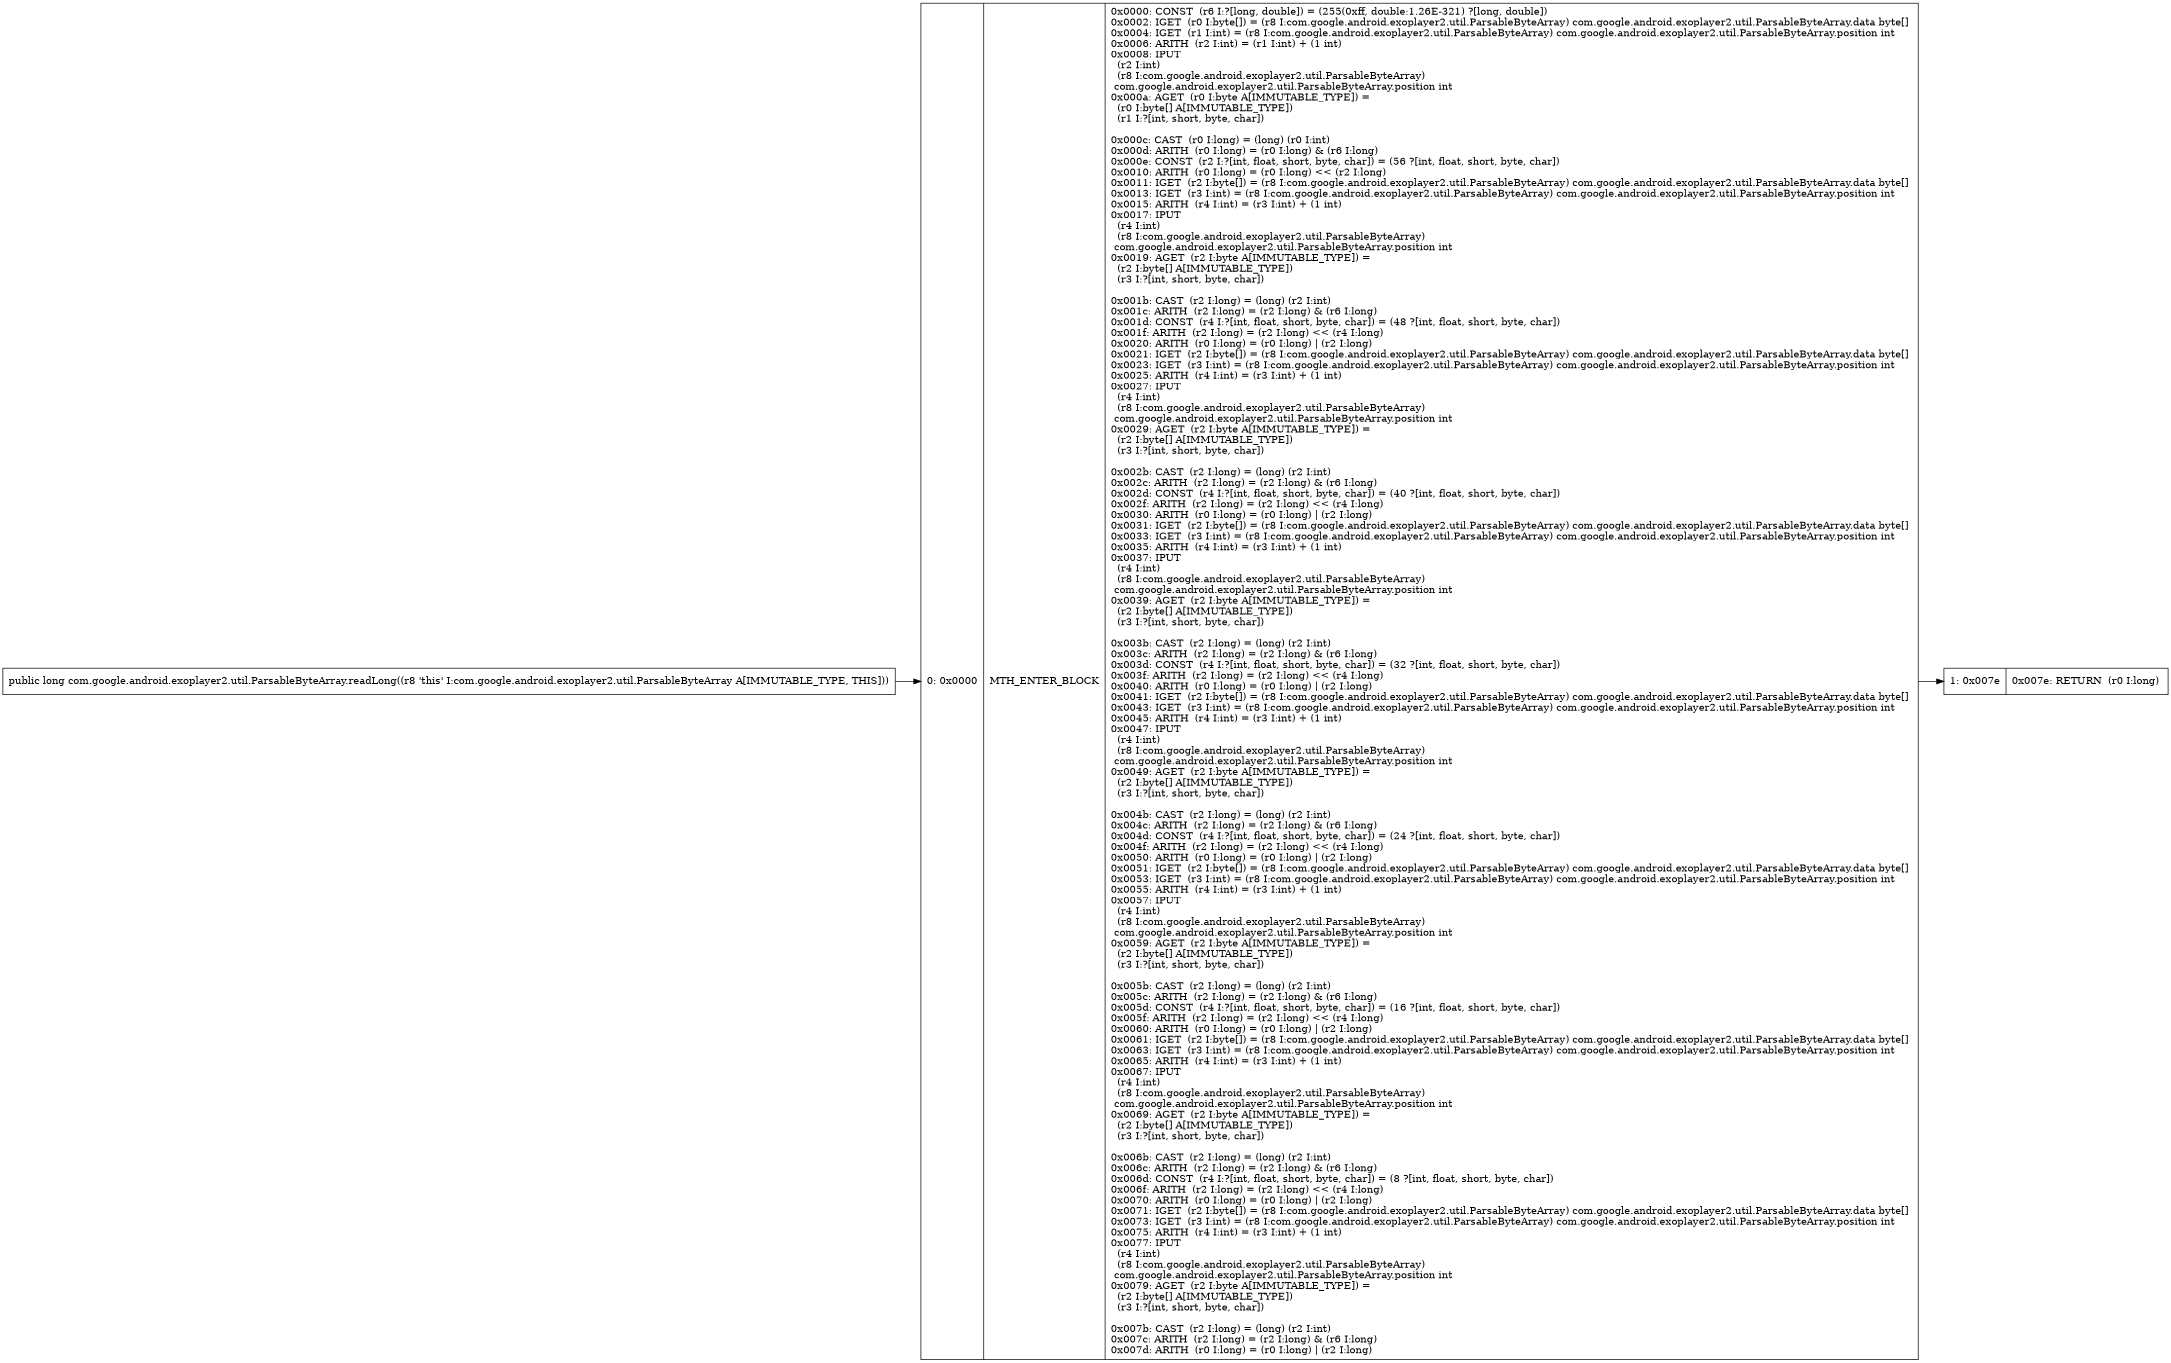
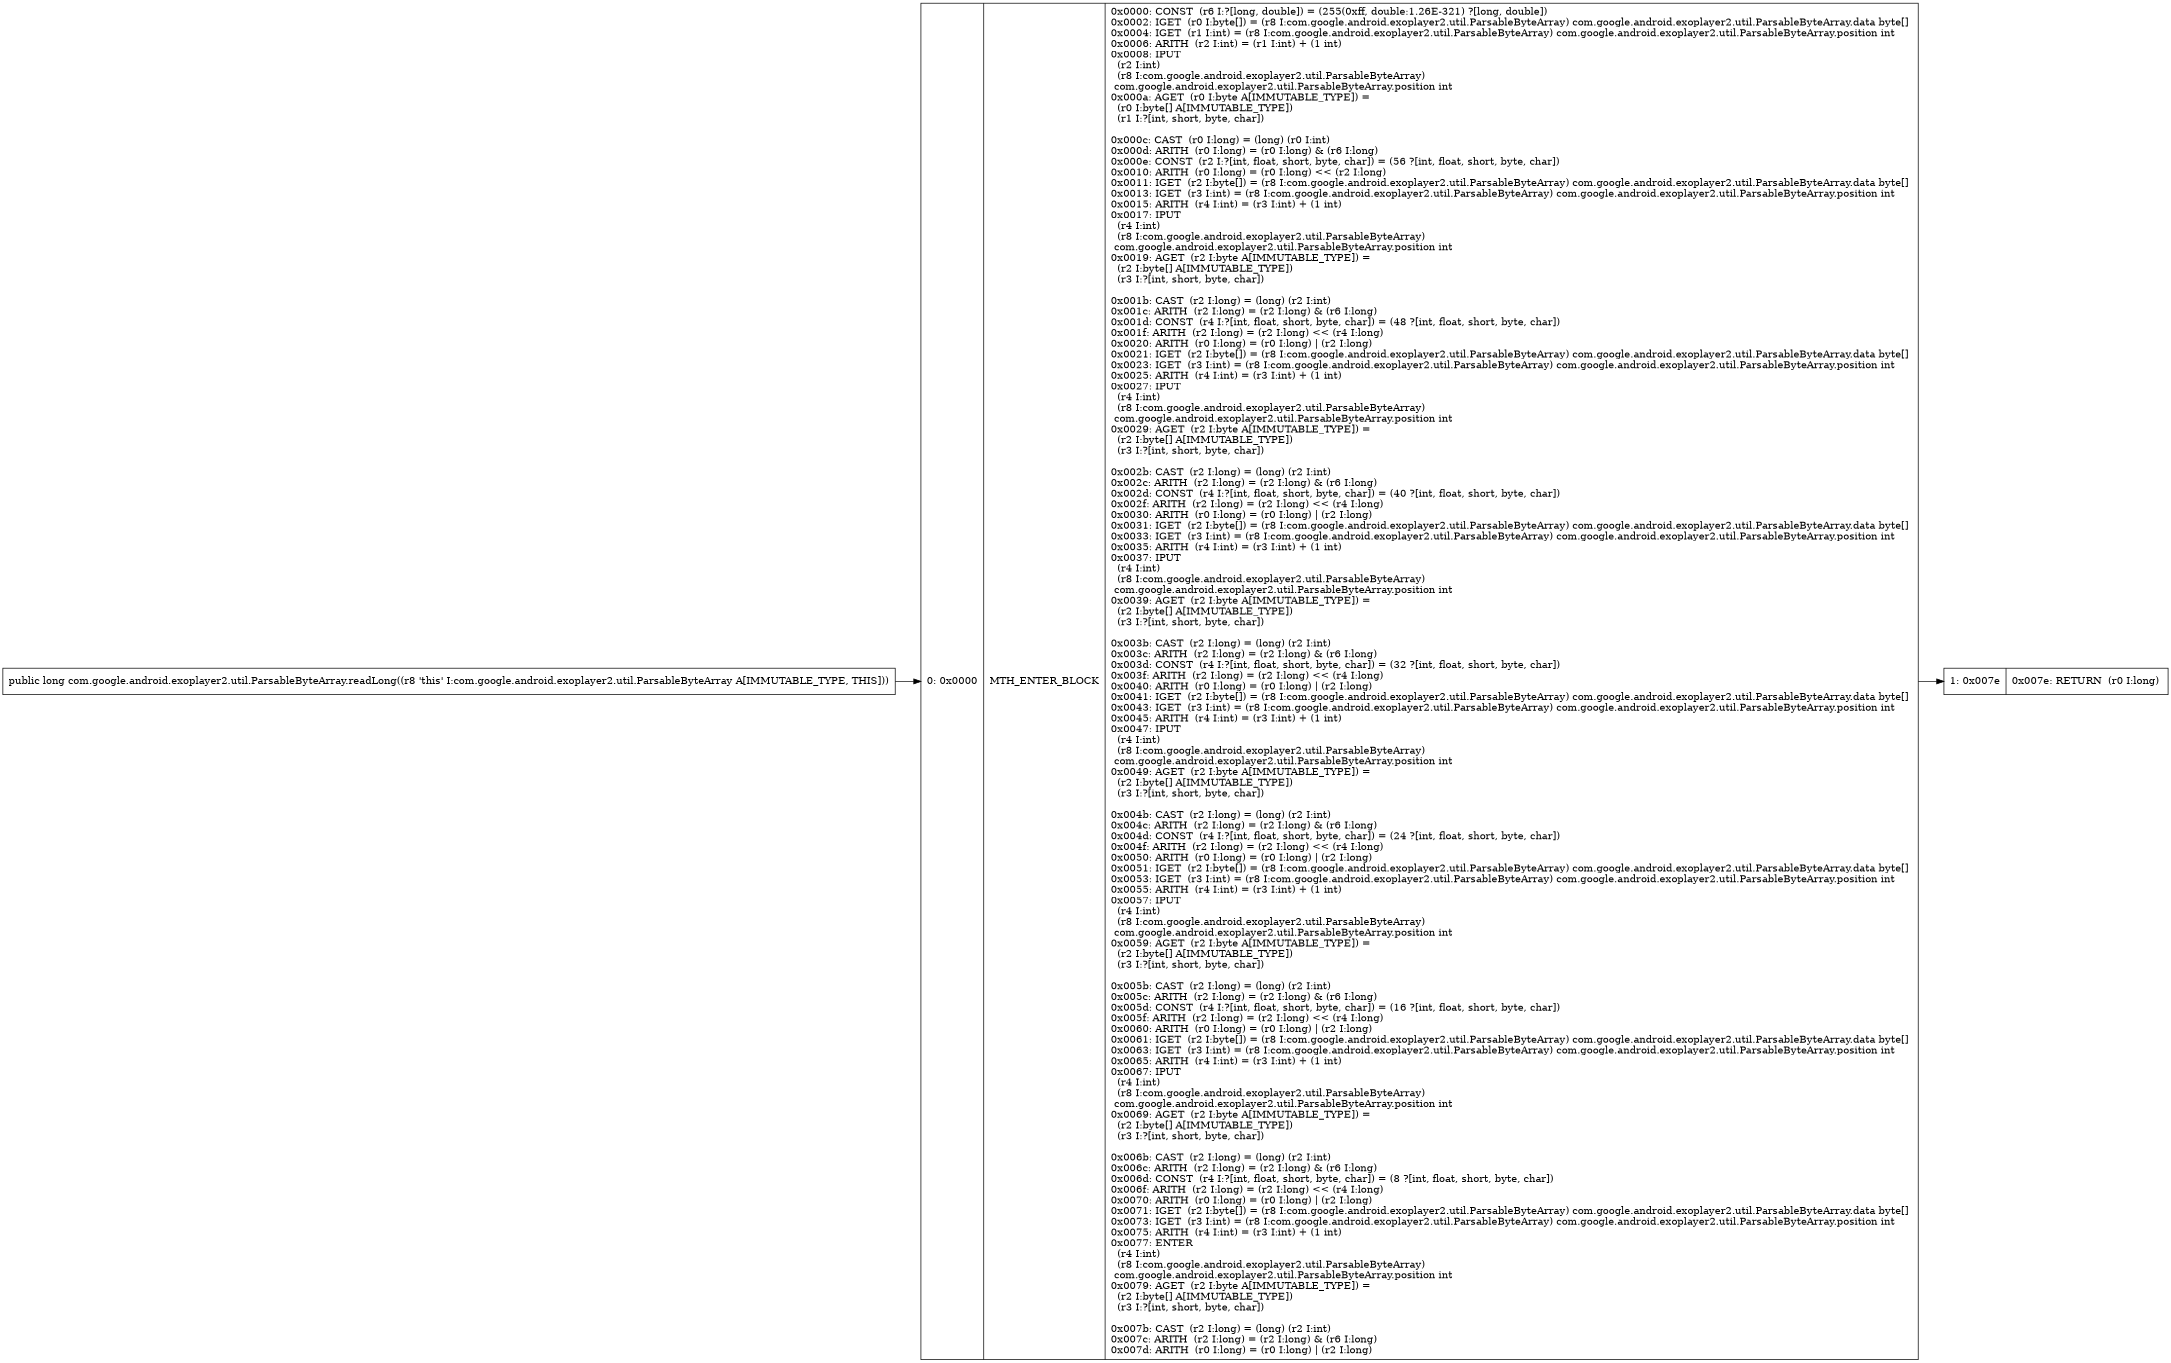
node "0: 0x0000": text "0x0077: IPUT" -> "0x0077: ENTER"
